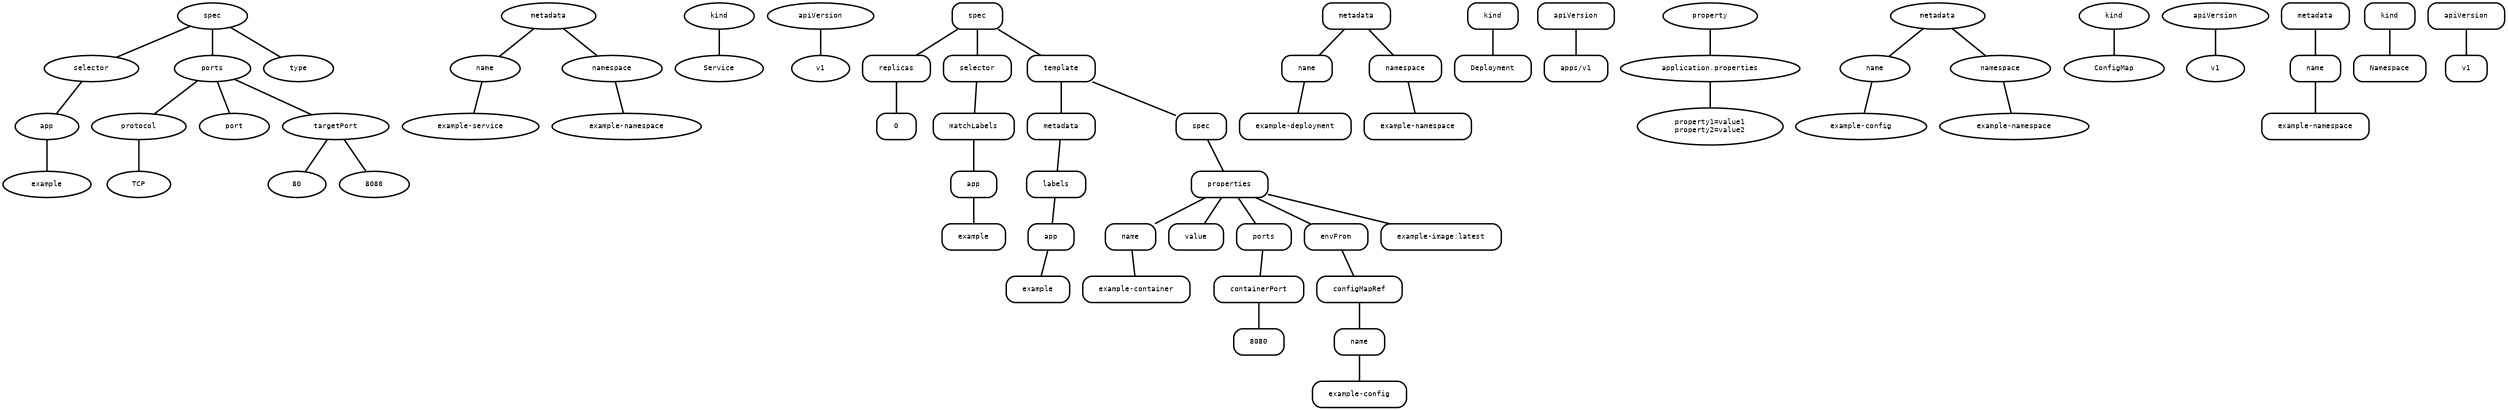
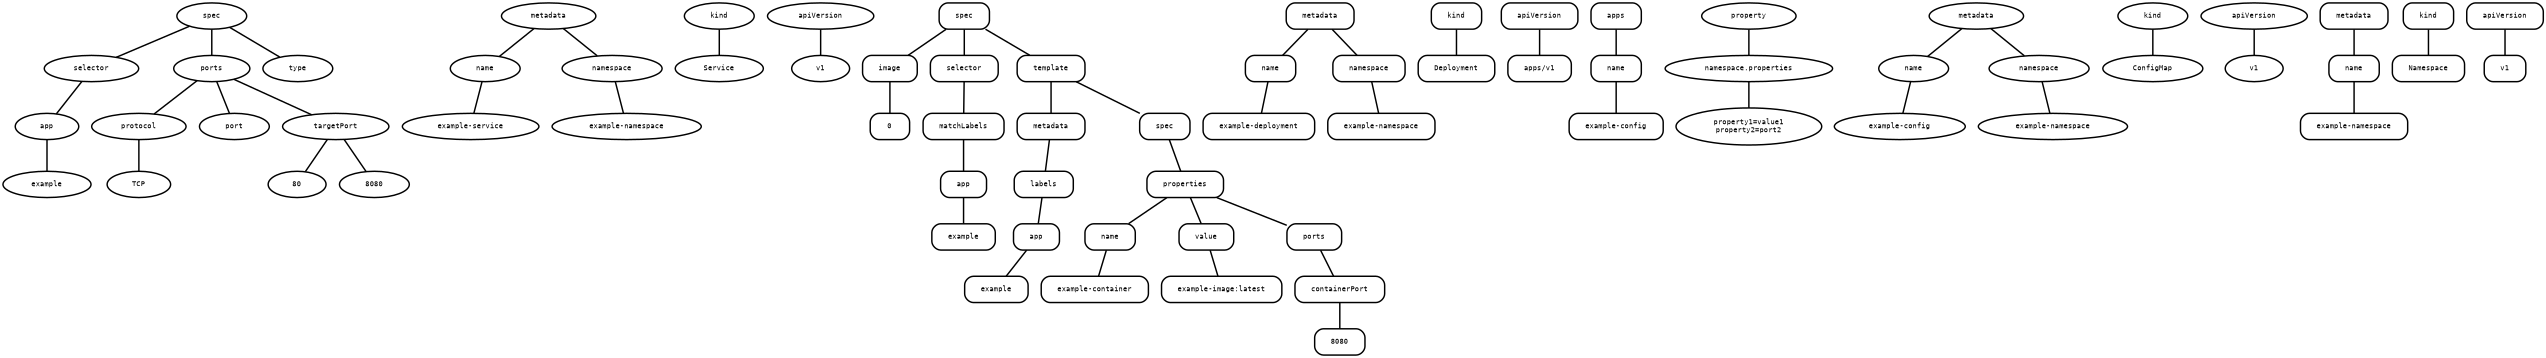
node "replicas": label "replicas" -> "image"
node "application.properties": label "application.properties" -> "namespace.properties"
node "property1=value1 property2=value2": label "property1=value1 property2=value2" -> "property1=value1 property2=port2"
edge "properties" -- "example-image:latest": now "value" -- "example-image:latest"
node "envFrom": removed
node "configMapRef": label "configMapRef" -> "apps"
